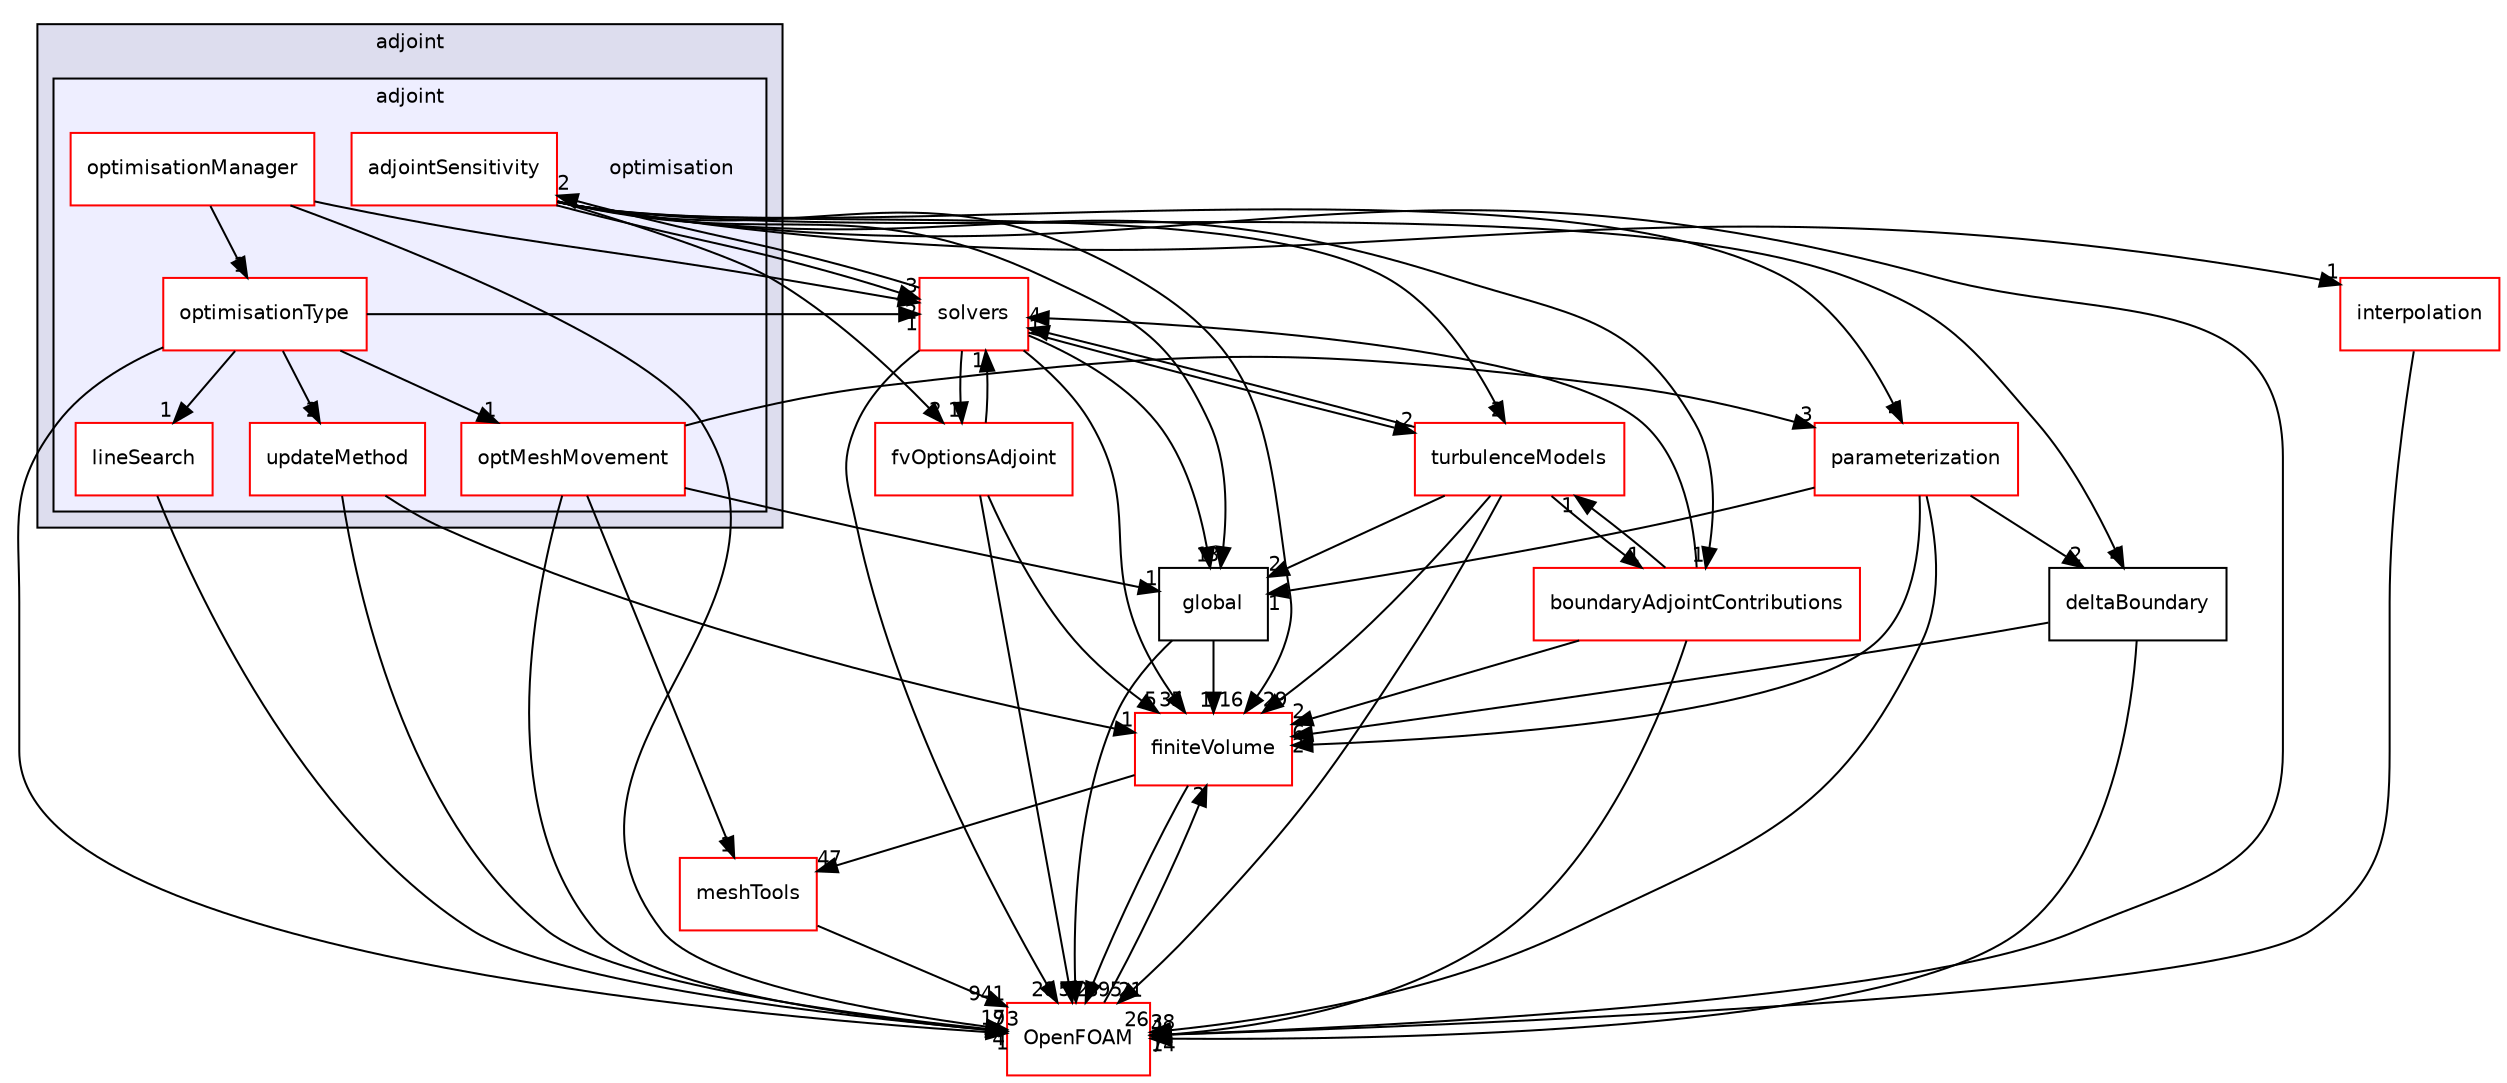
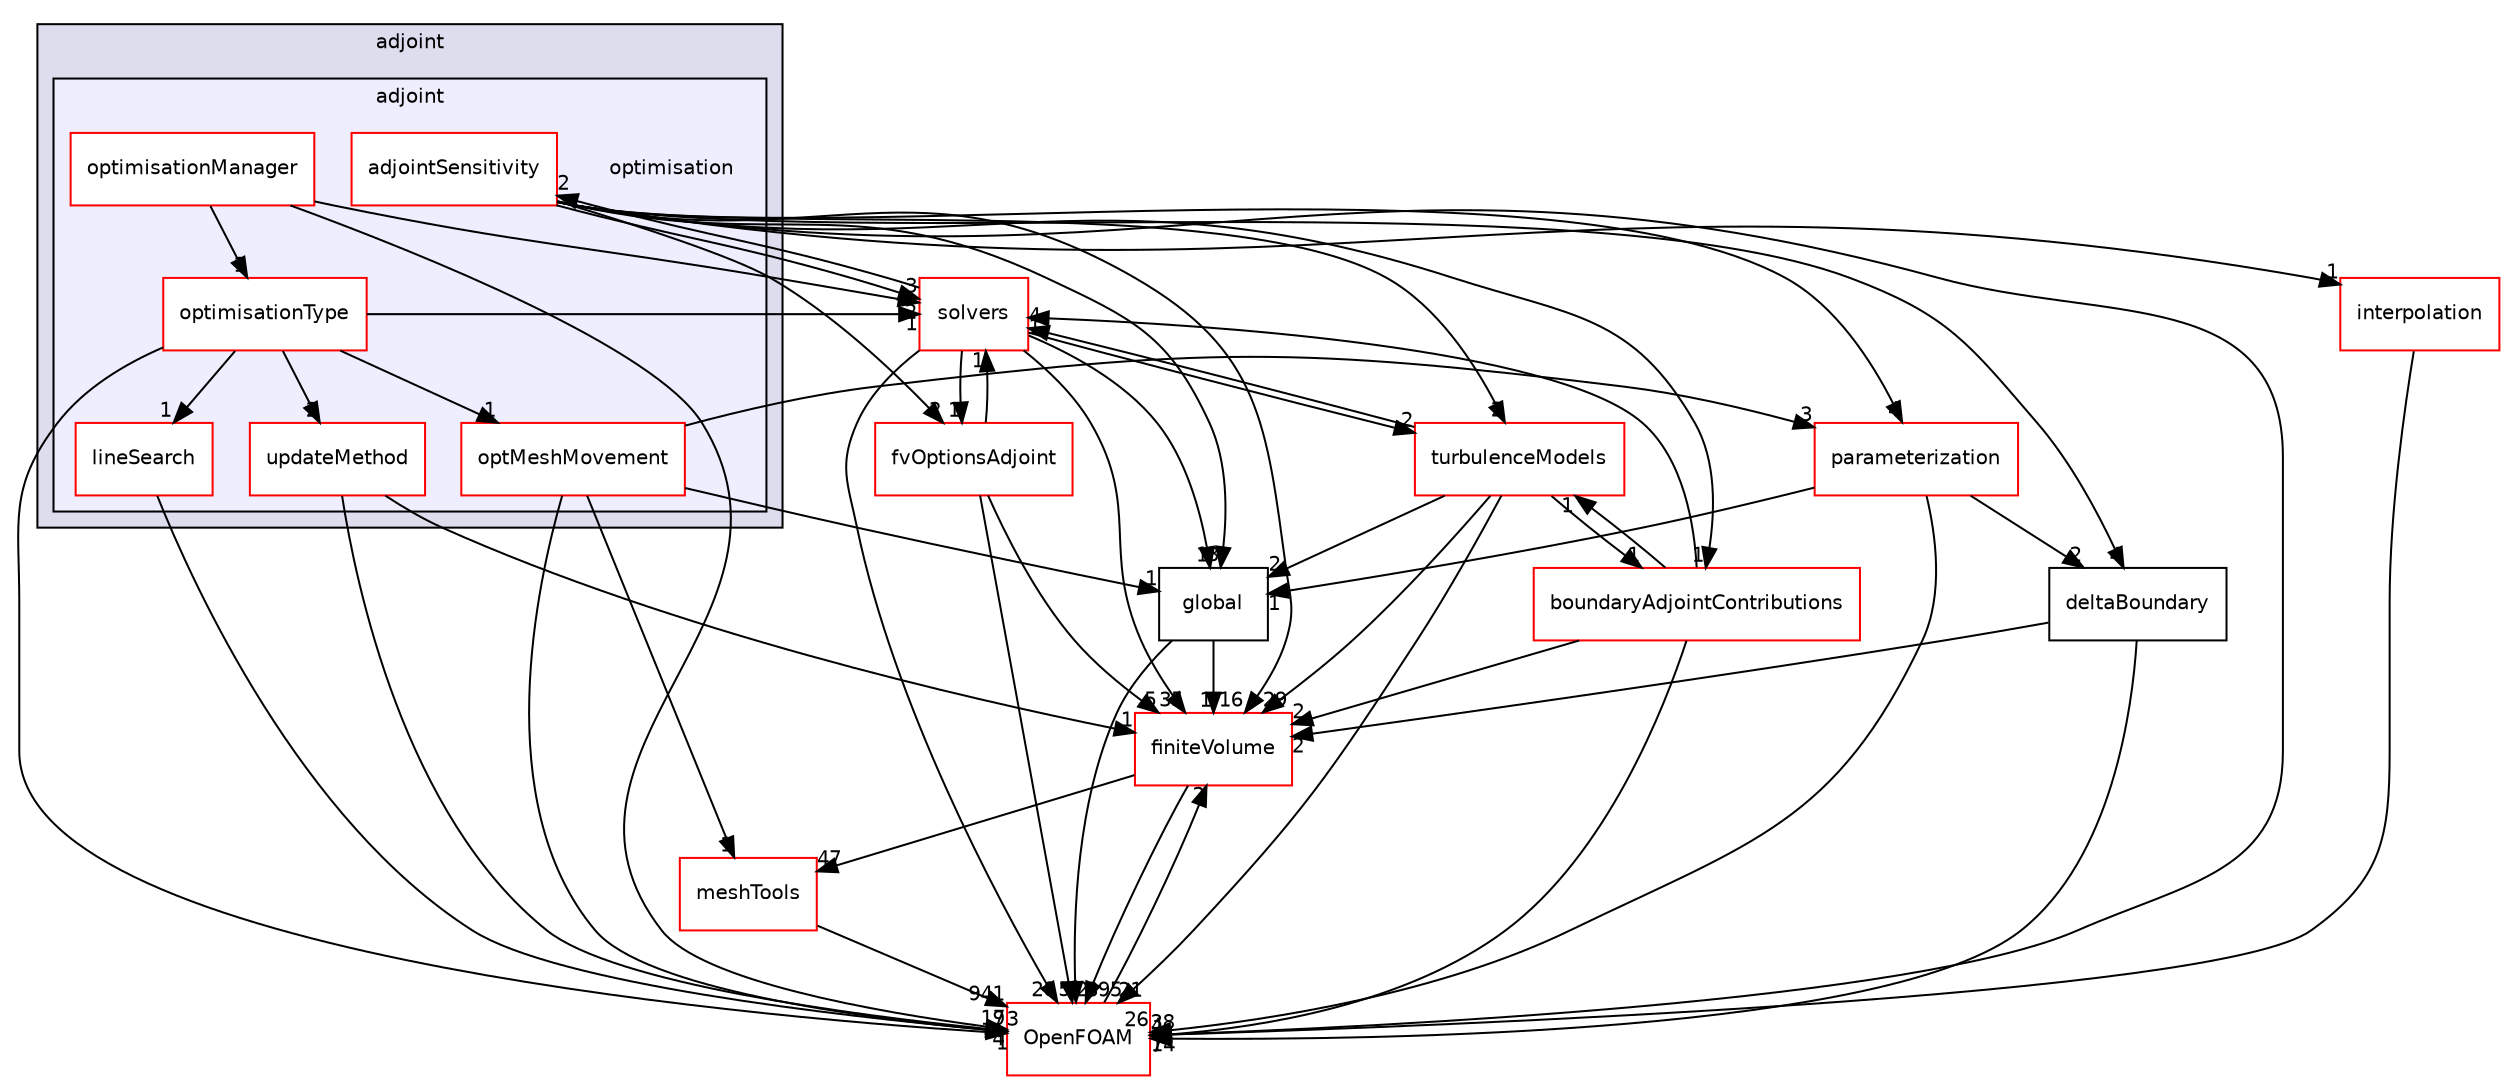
edge "parameterization" -> "finiteVolume": removed
